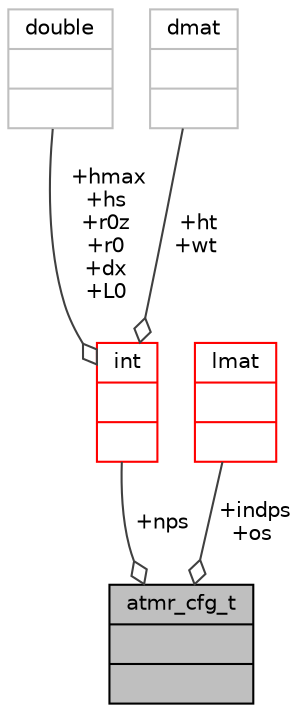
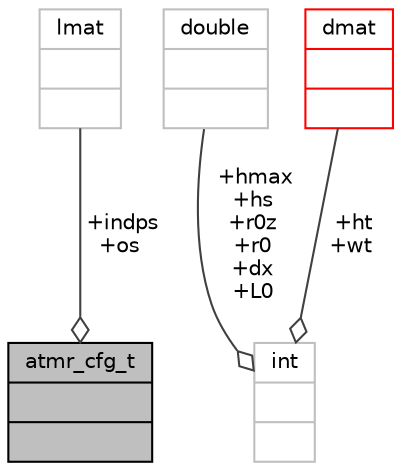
node "dmat": color grey75 -> red
node "int": color red -> grey75
node "lmat": color red -> grey75
edge "int" -> "atmr_cfg_t": removed, label "+nps"
